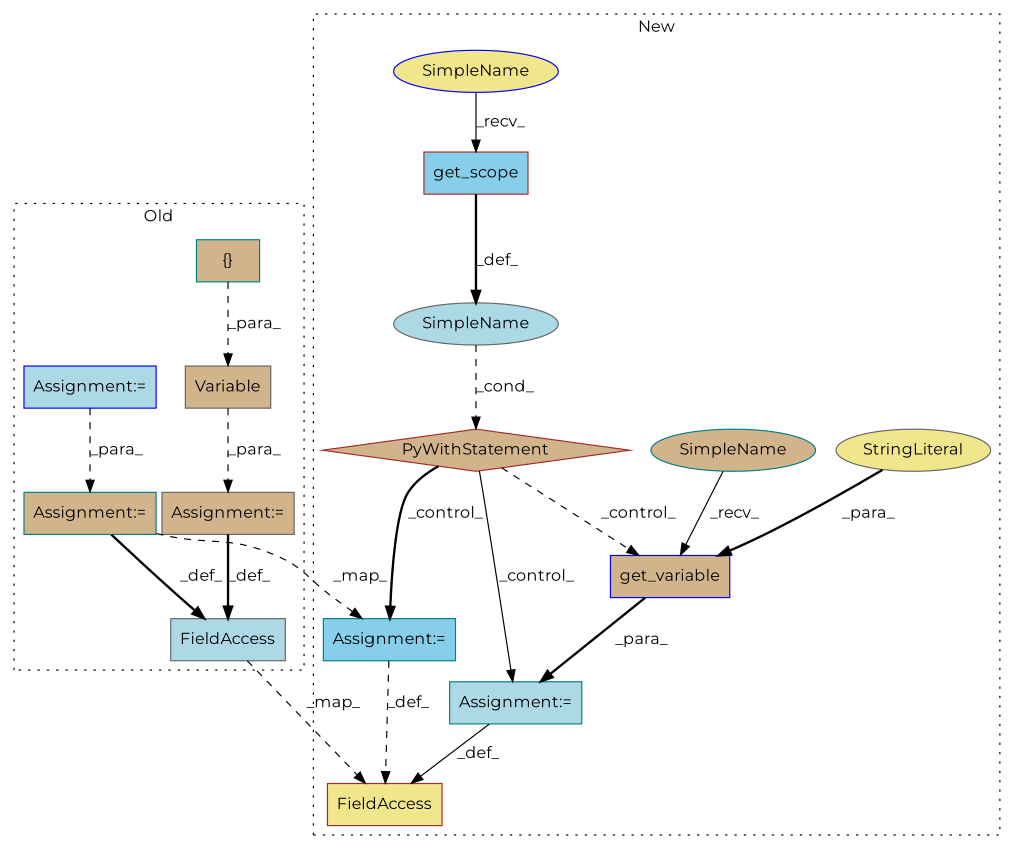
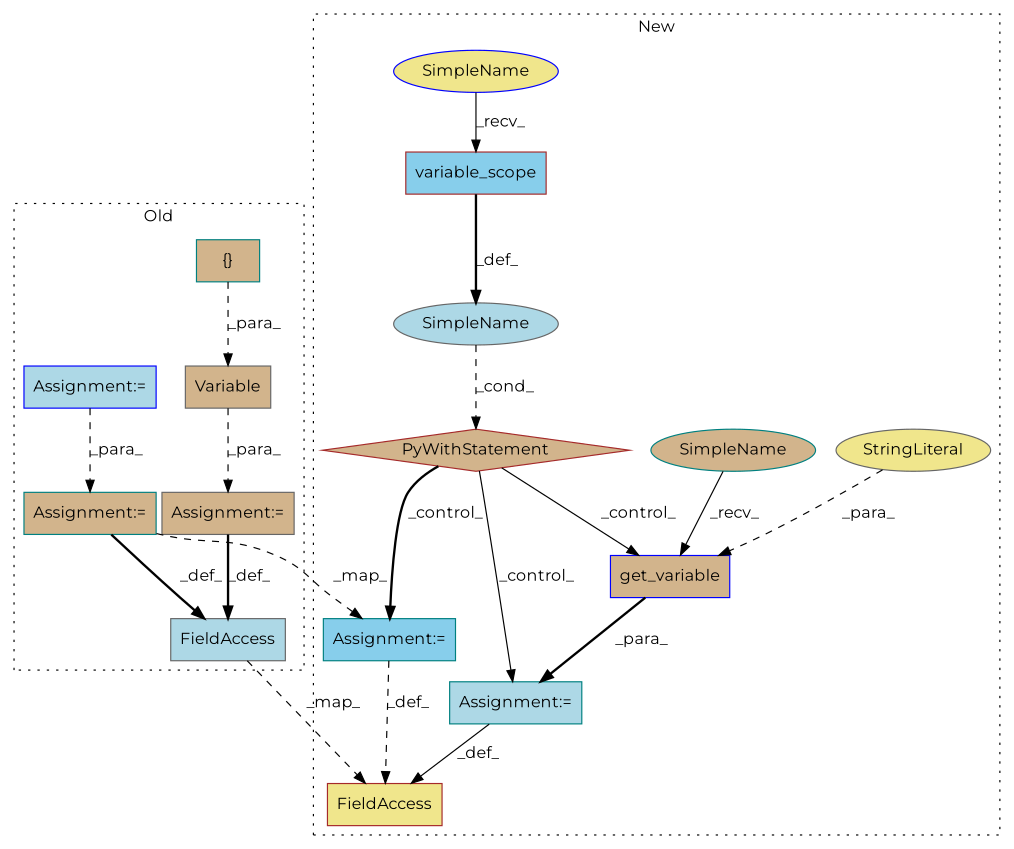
node "get_scope": label "get_scope" -> "variable_scope"
edge "PyWithStatement" -> "get_variable": style dashed -> solid
edge "StringLiteral" -> "get_variable": style bold -> dashed
